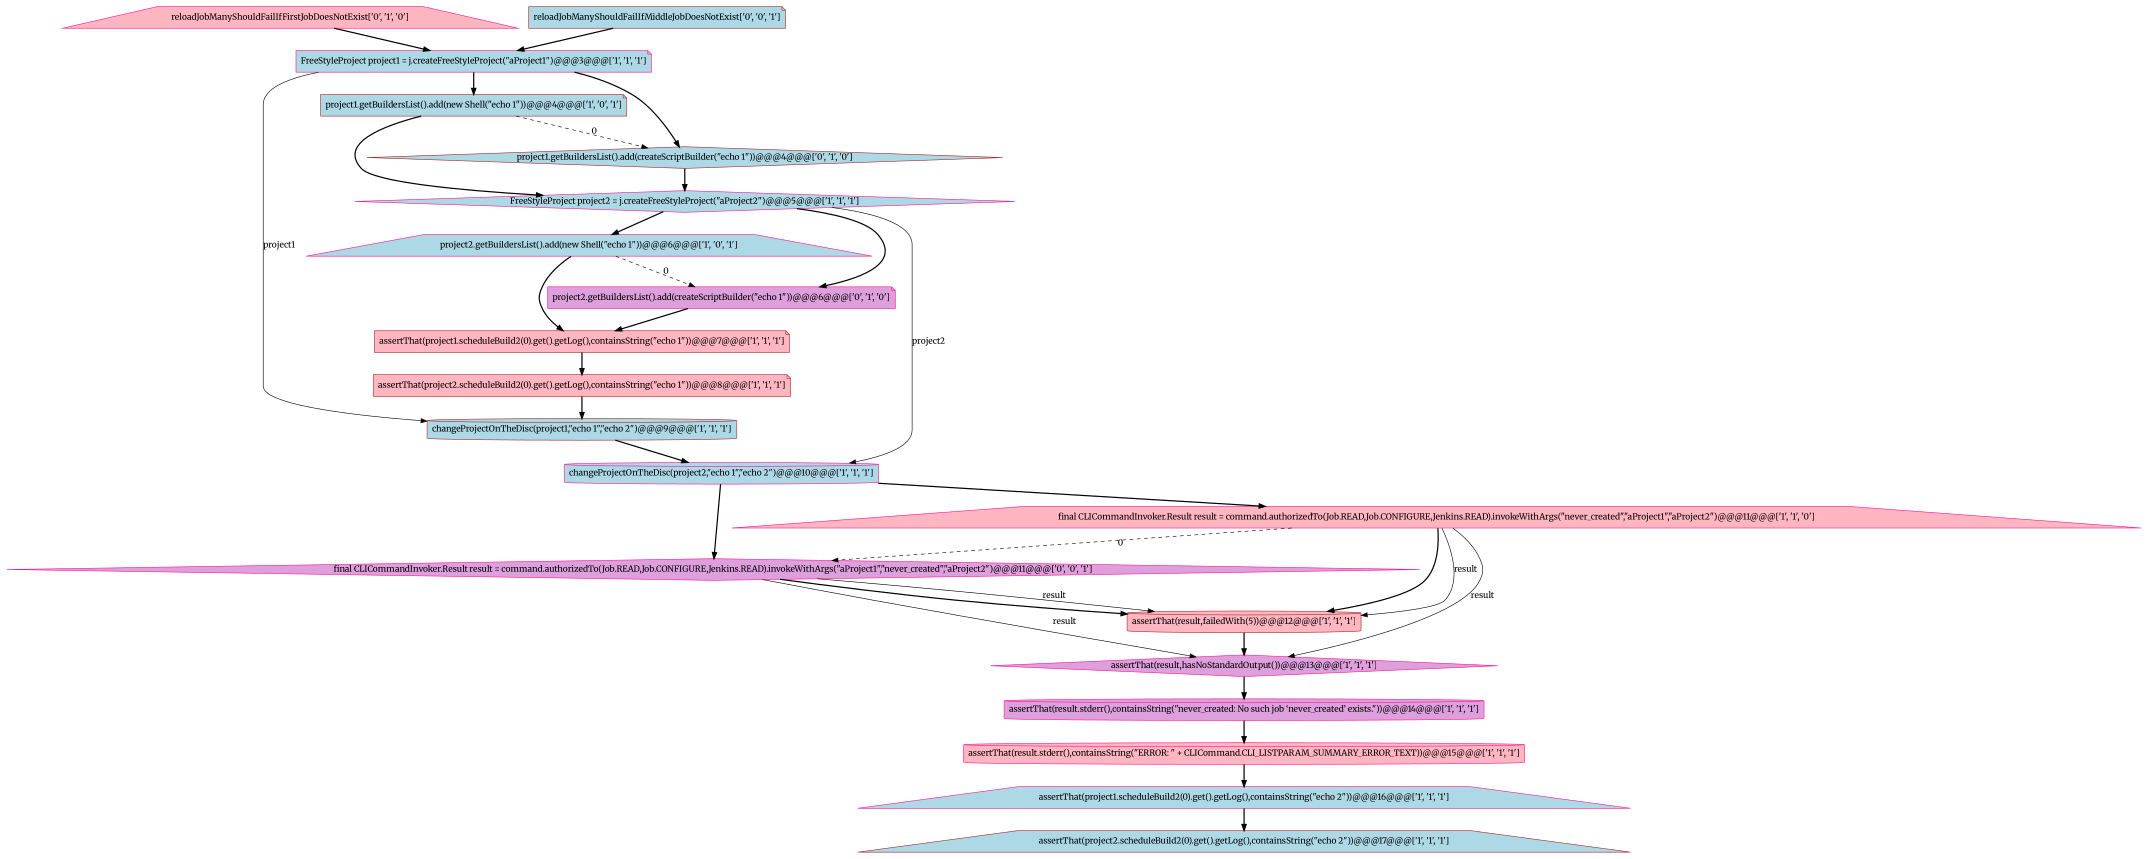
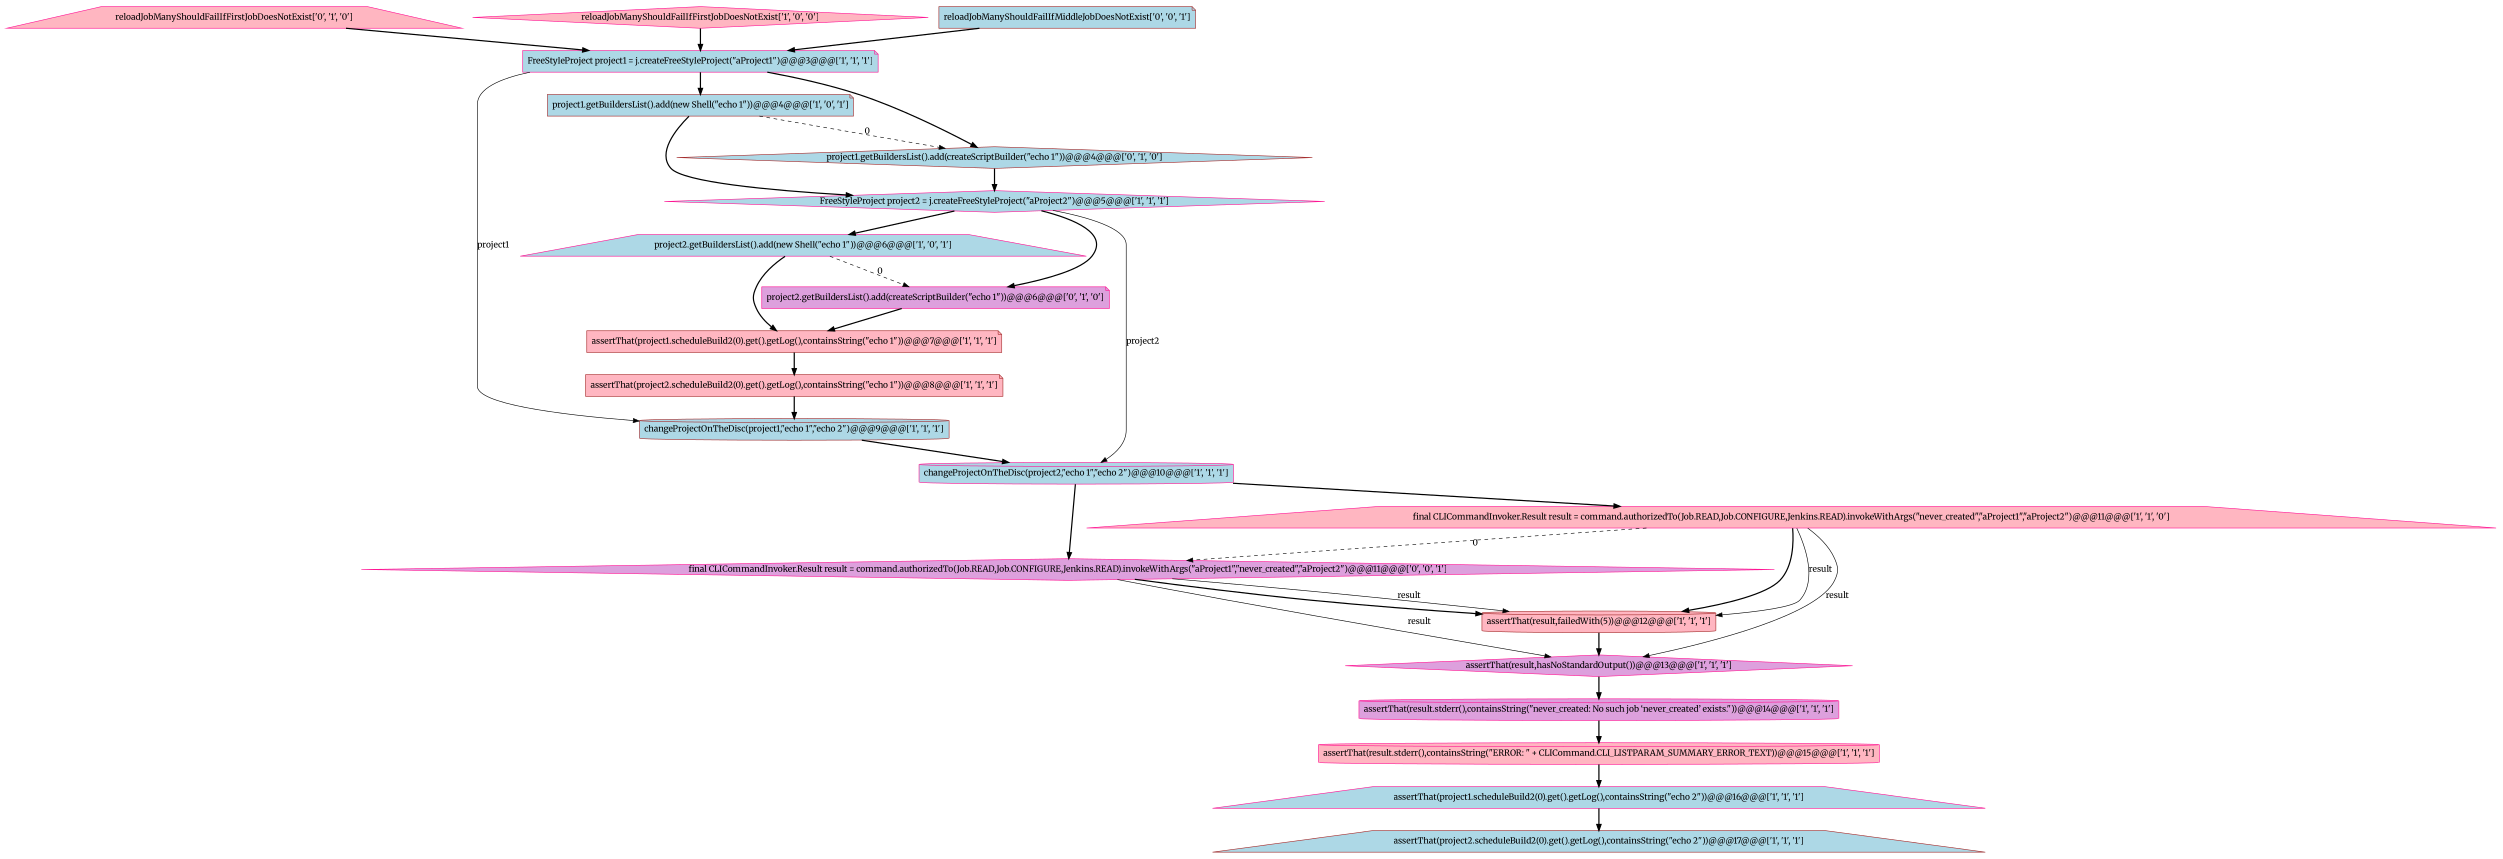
node "reloadJobManyShouldFailIfFirstJobDoesNotExist['1', '0', '0']": added
